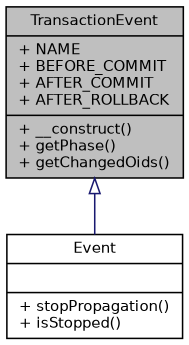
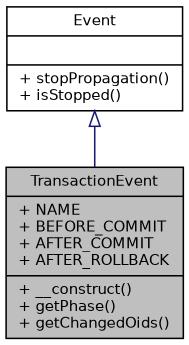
edge "Event" -> "TransactionEvent": reversed
